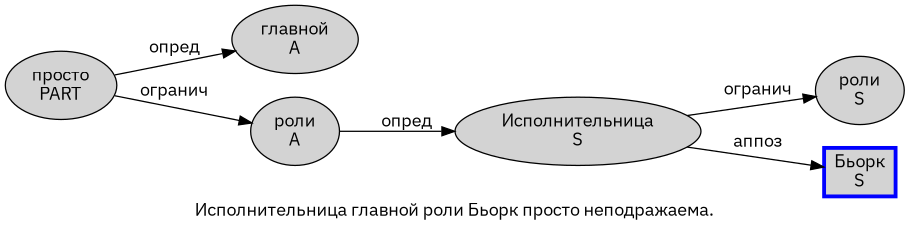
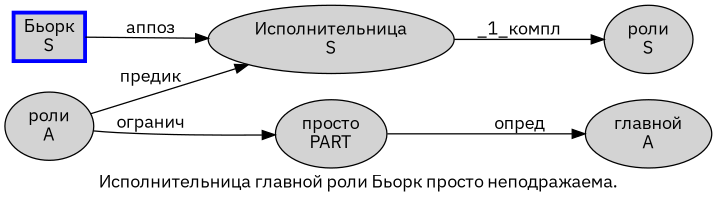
edge "Исполнительница S" -> "роли S": label "огранич" -> "_1_компл"
edge "просто PART" -> "роли A": reversed
edge "роли A" -> "Исполнительница S": label "опред" -> "предик"
edge "Исполнительница S" -> "Бьорк S": reversed
